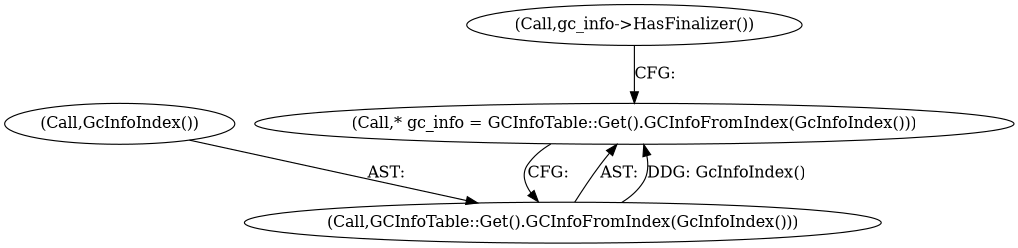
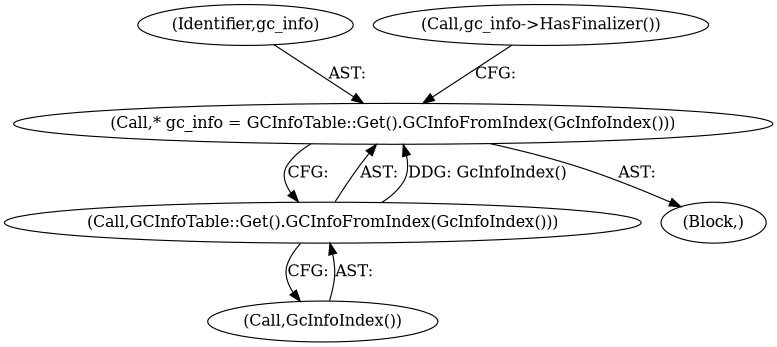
node "(Identifier,gc_info)": added
node "(Block,)": added
edge "(Call,GCInfoTable::Get().GCInfoFromIndex(GcInfoIndex()))" -> "(Call,GcInfoIndex())": added, label "CFG:"
